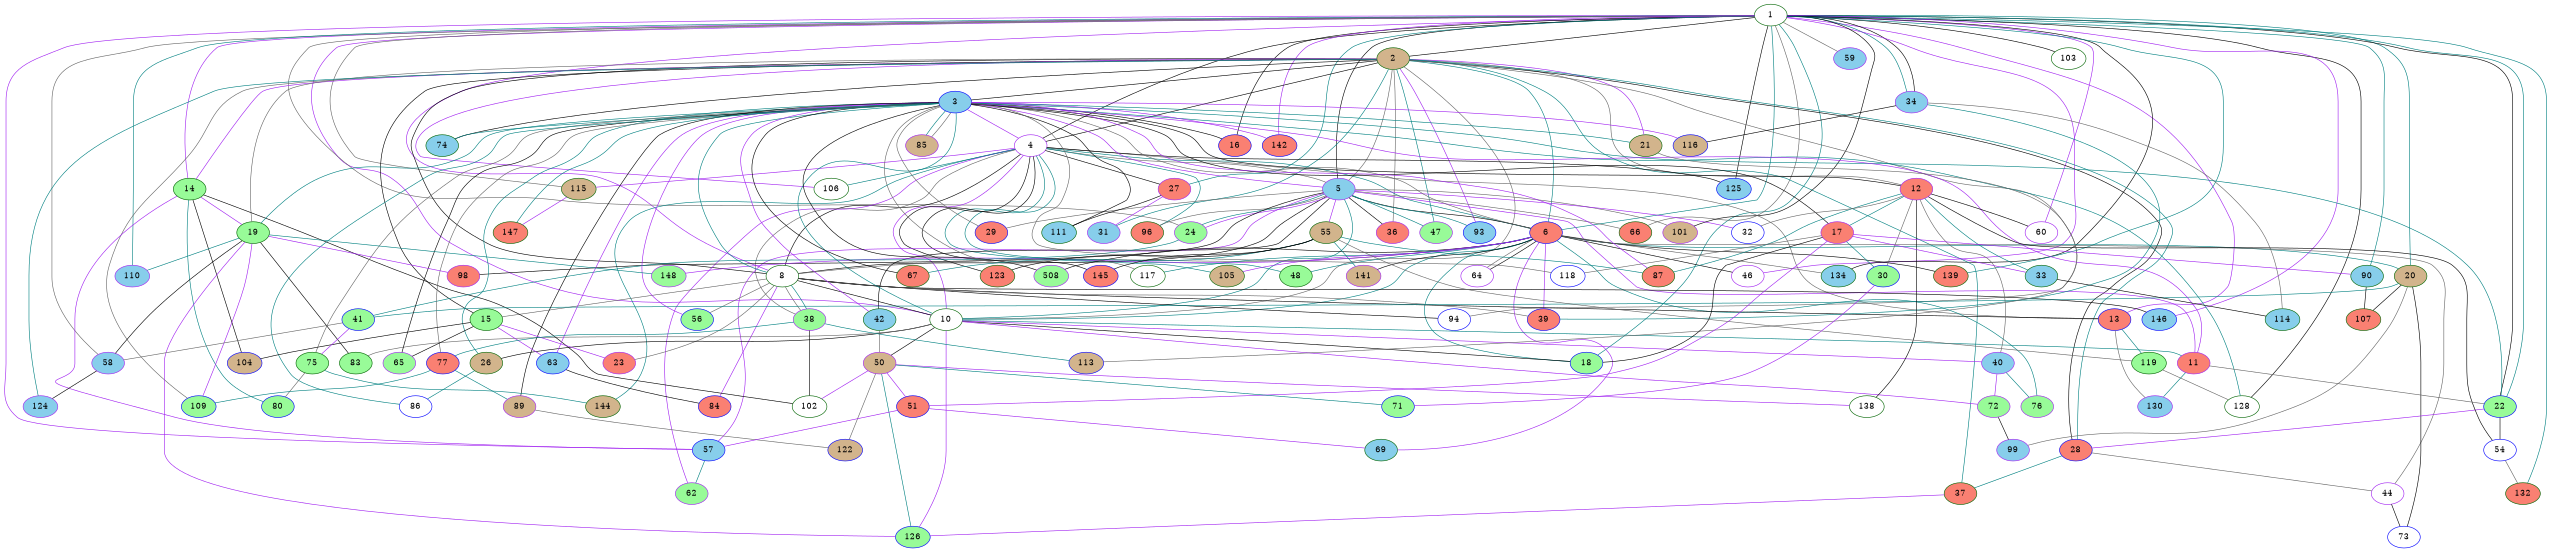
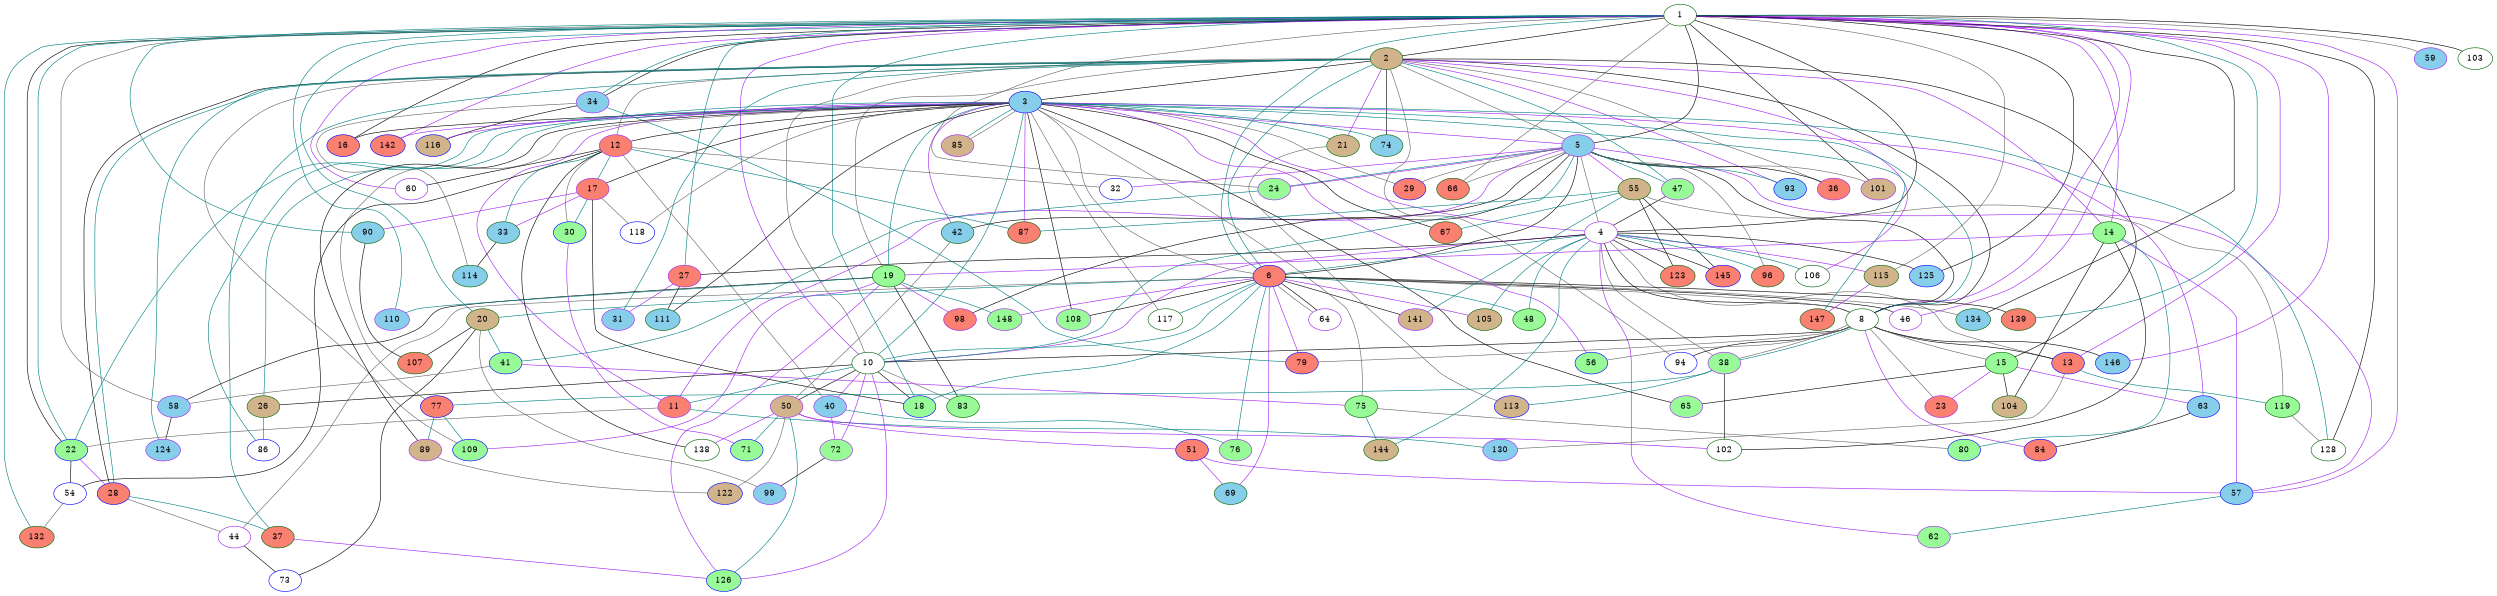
edge "2" -- "4": now "47" -- "4"
node "508": label "508" -> "108"
node "39": label "39" -> "79"
node "104": color blue -> darkgreen
edge "17" -- "51": removed
